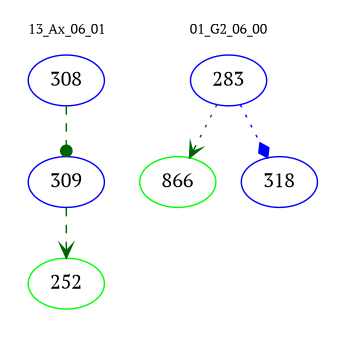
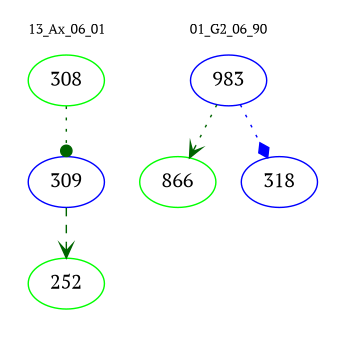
cluster "01_G2_06_00": label "01_G2_06_00" -> "01_G2_06_90"
node "308": color blue -> green
node "283": label "283" -> "983"
edge "308" -> "309": style dashed -> dotted
